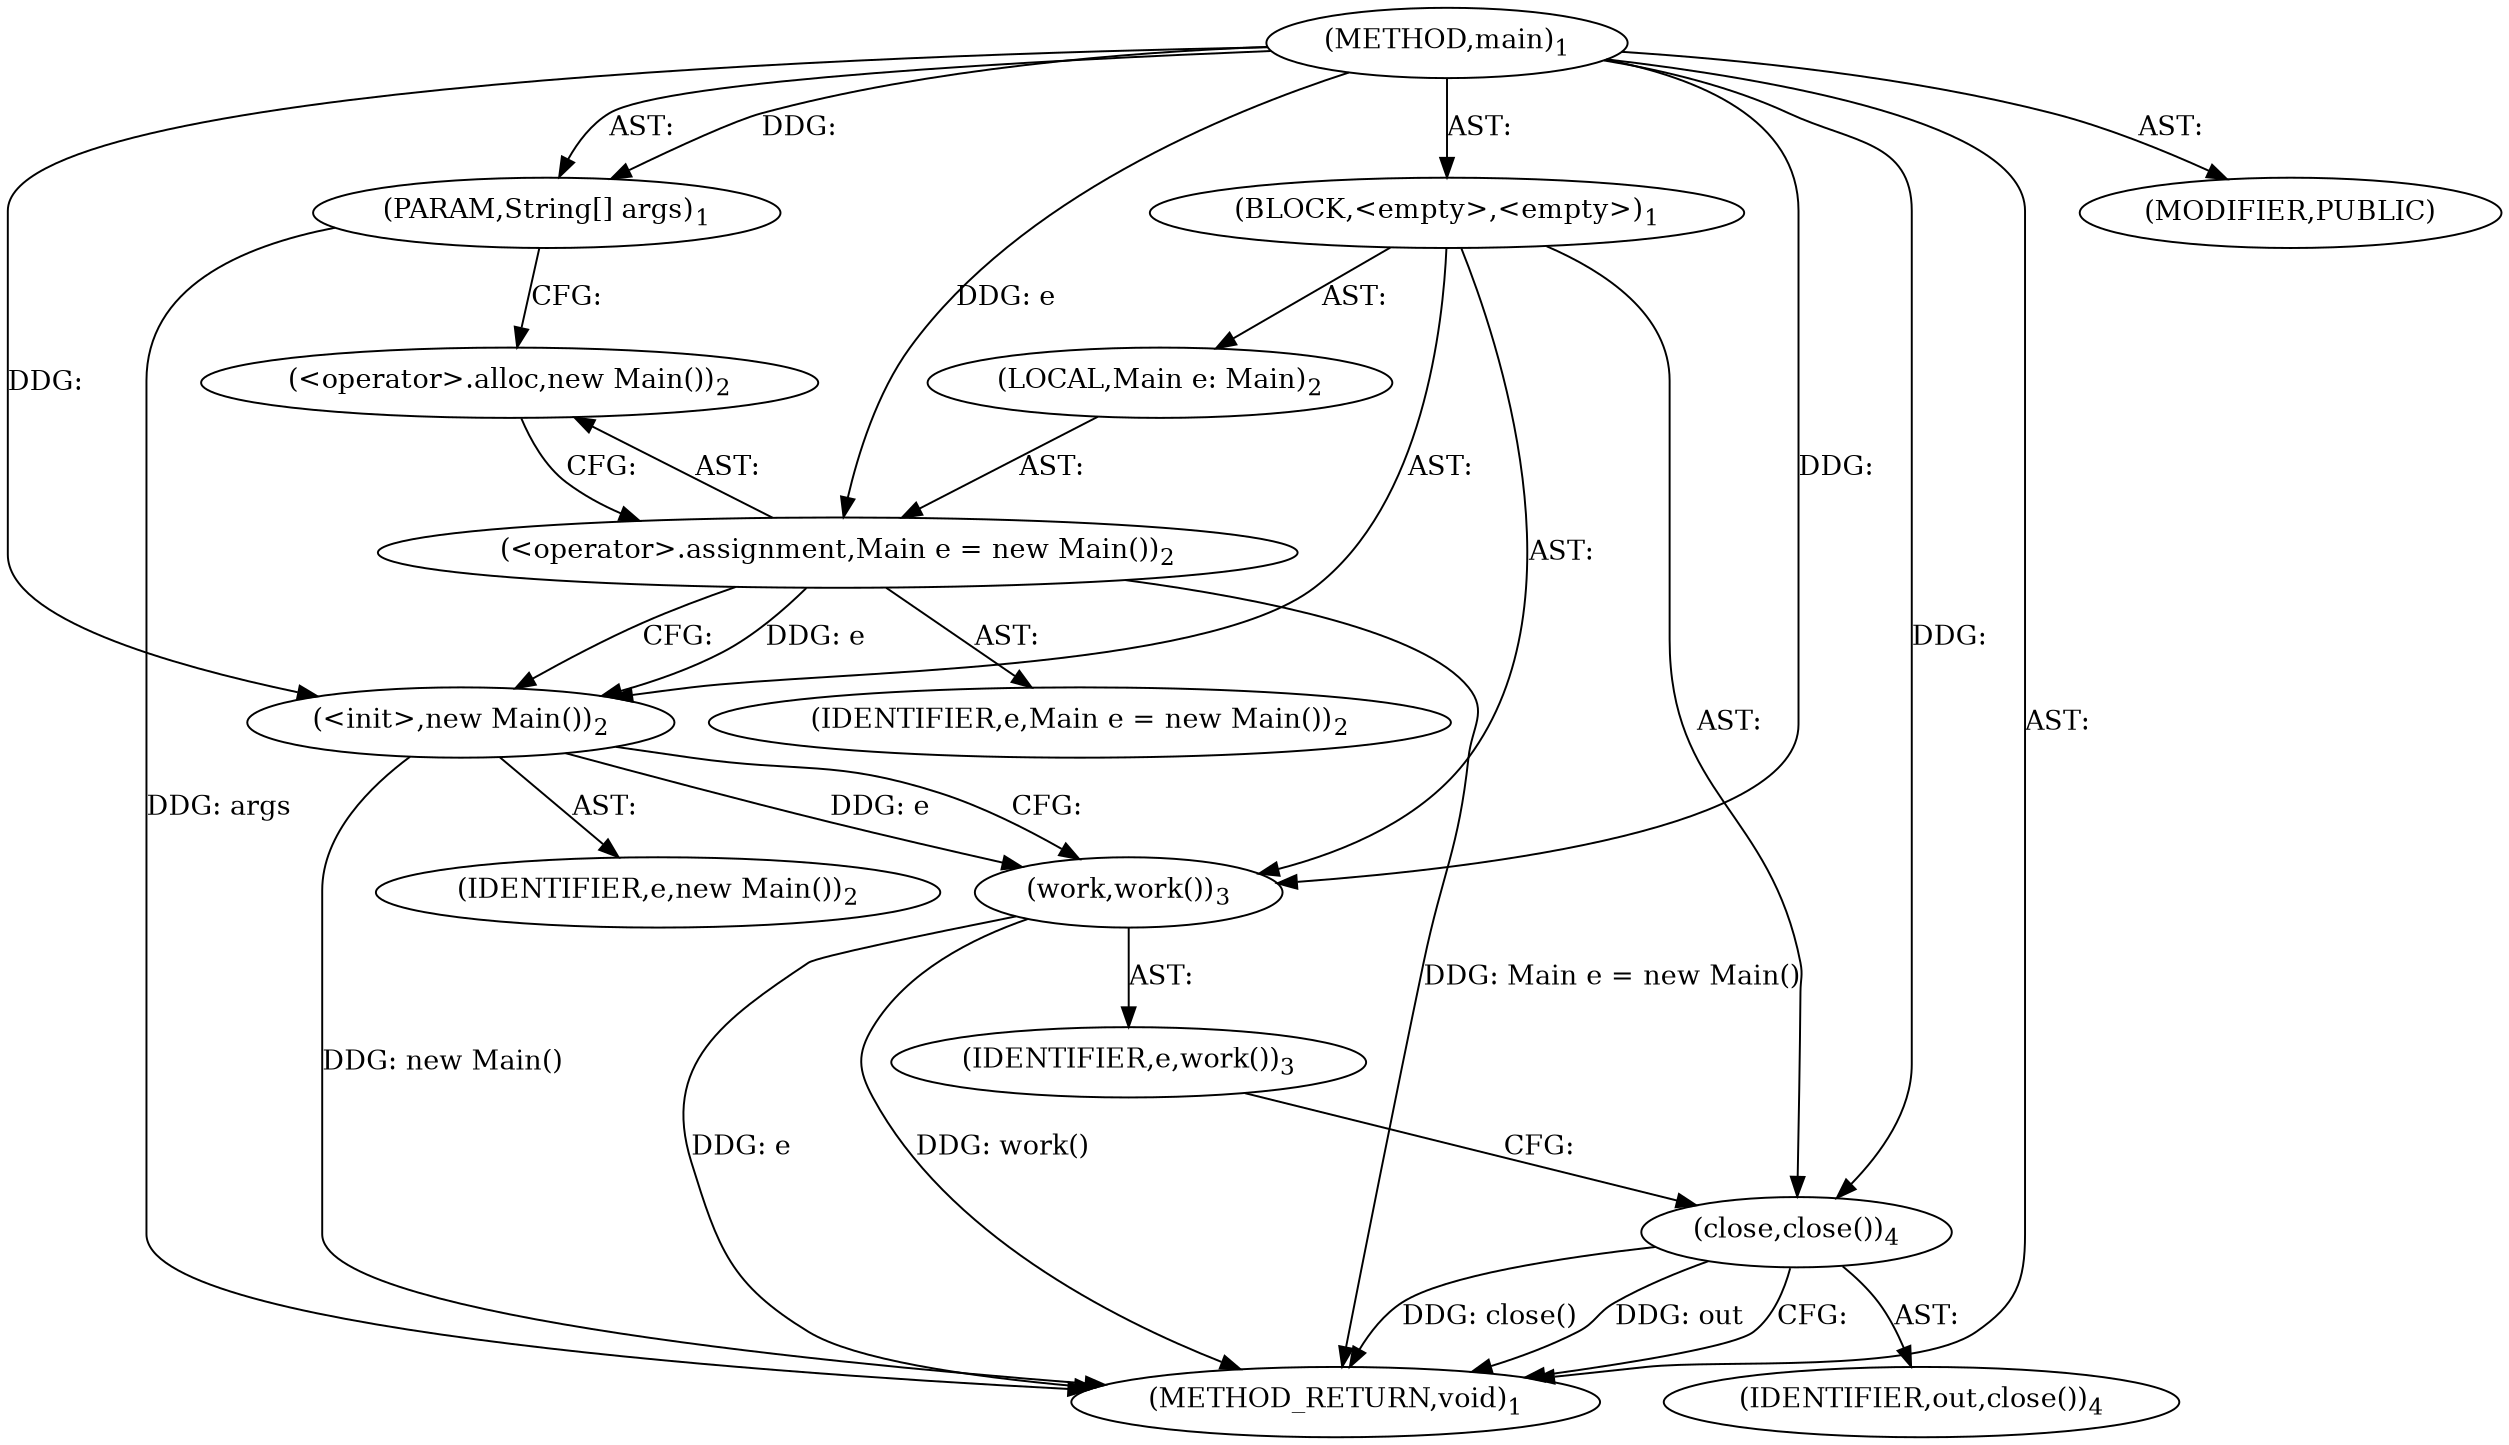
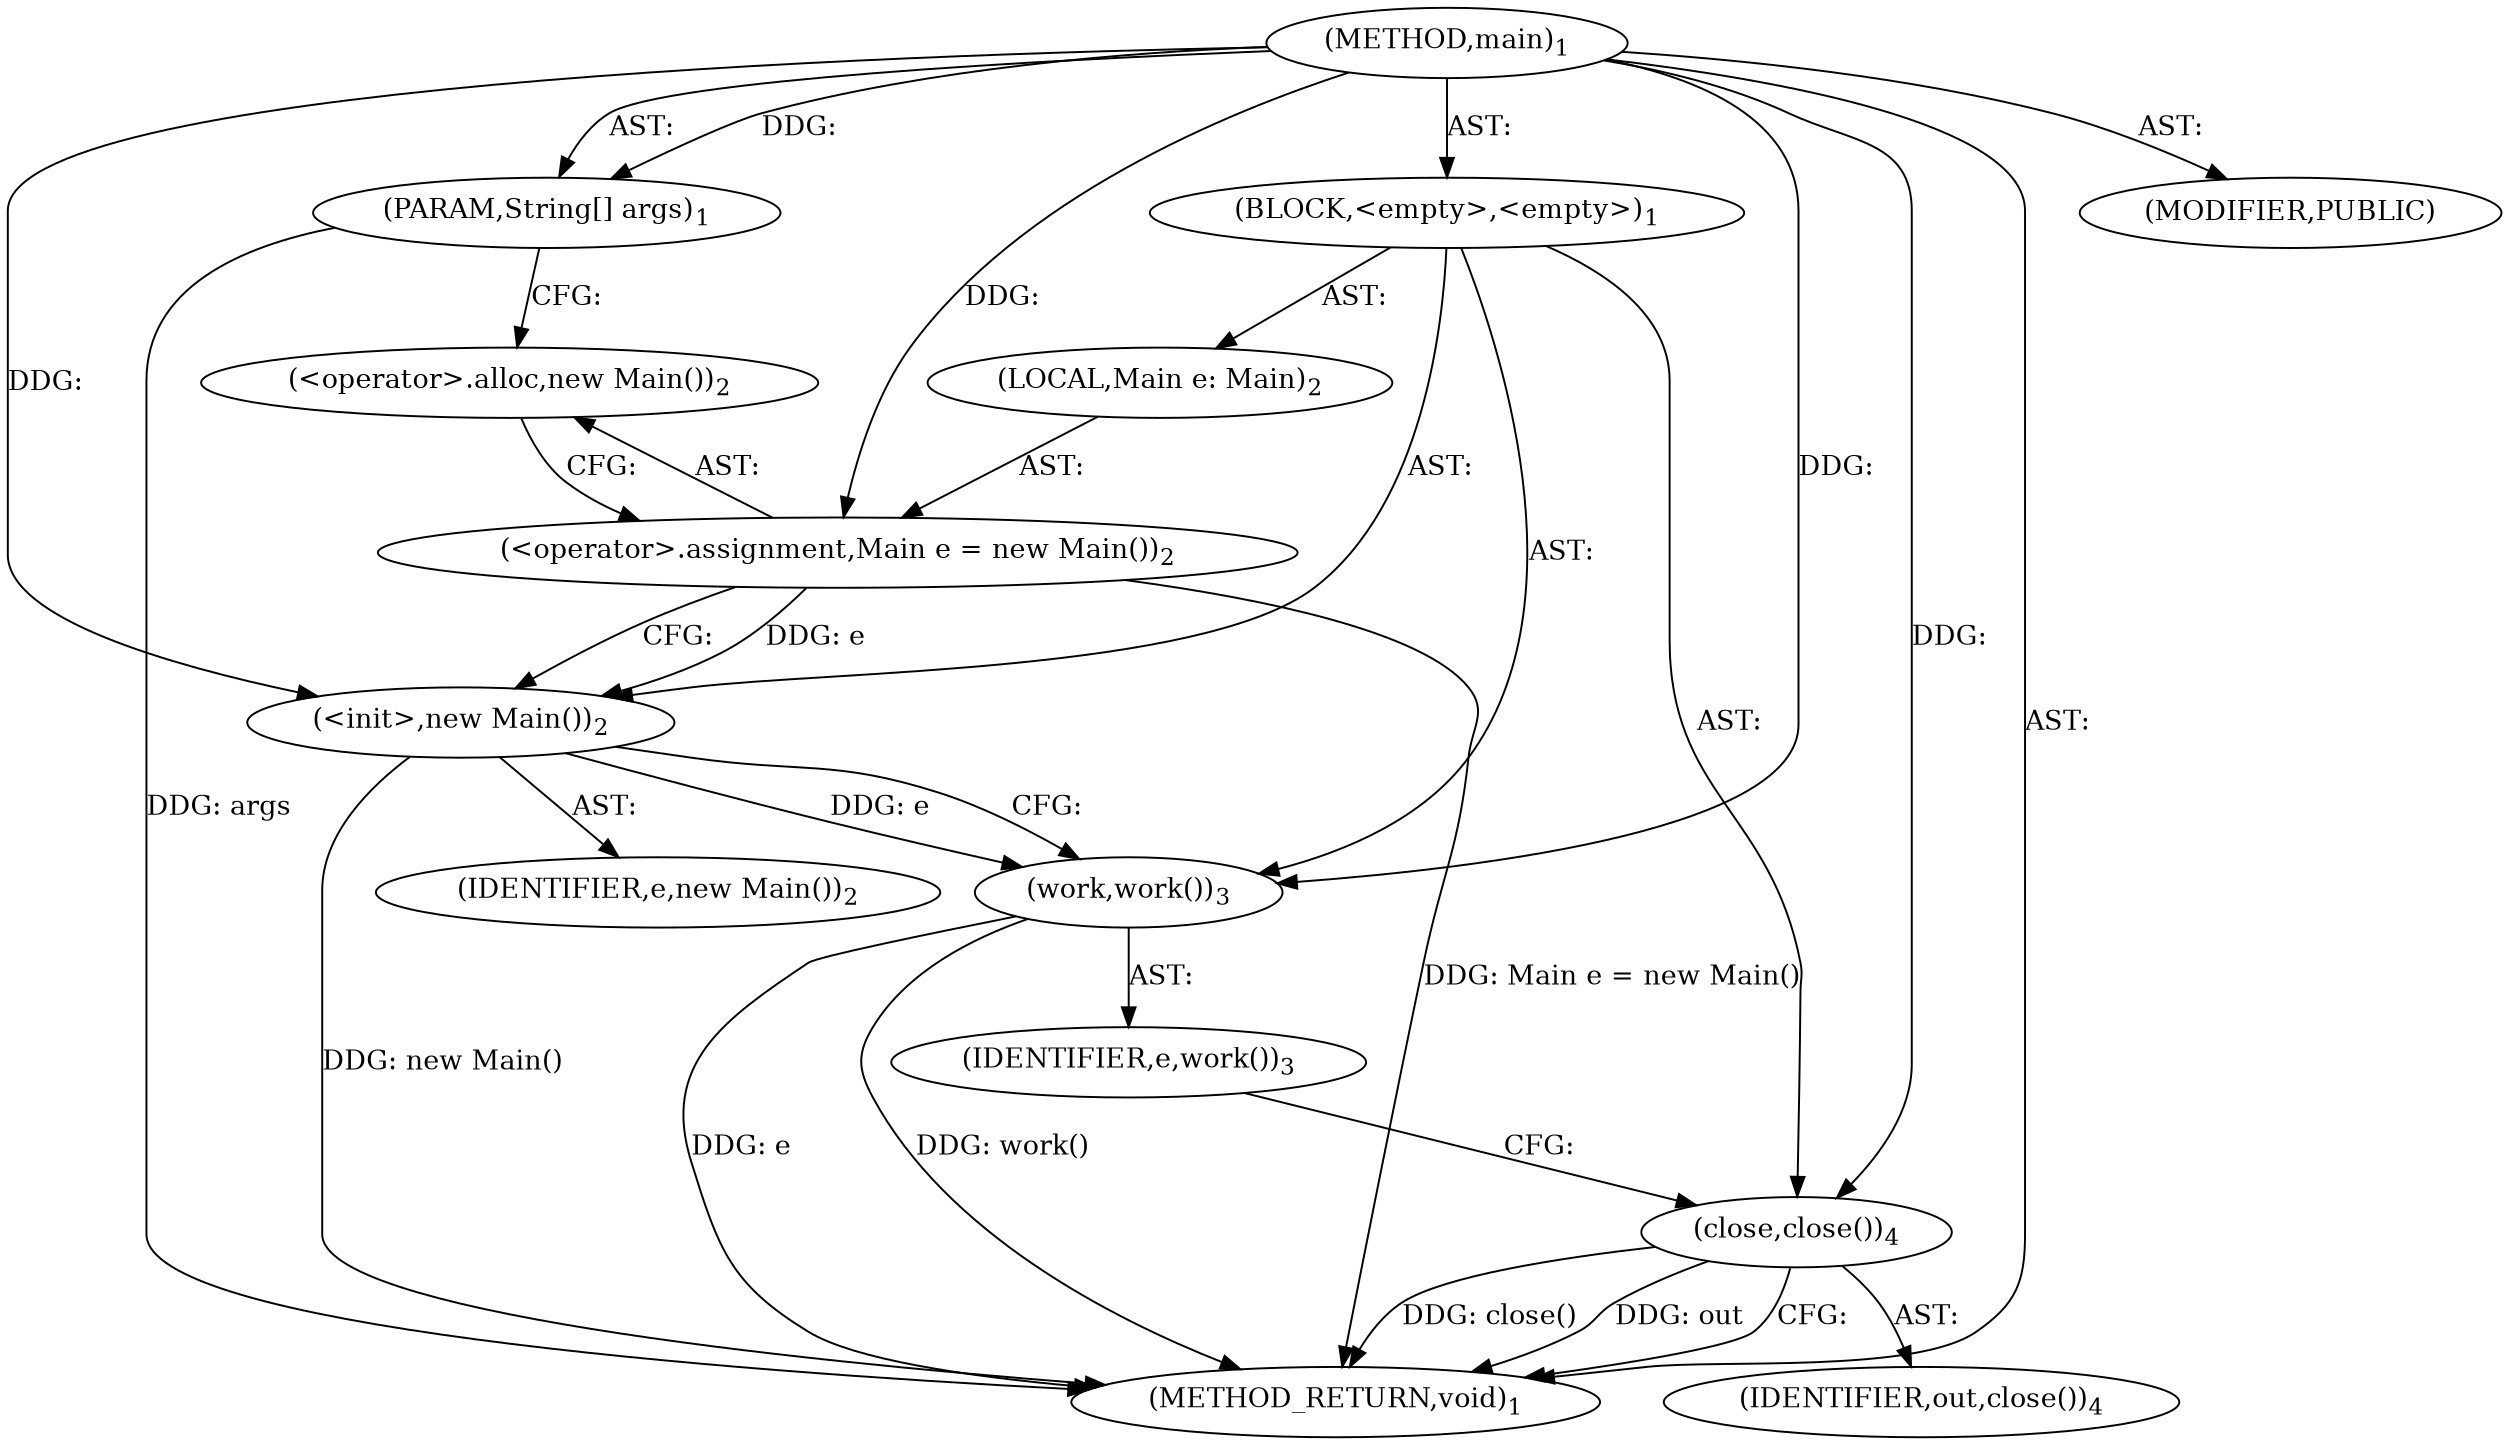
edge "(METHOD,main)" -> "(<operator>.assignment,Main e = new Main())": label "DDG: e" -> "DDG: "
node "(IDENTIFIER,e,Main e = new Main())": removed
